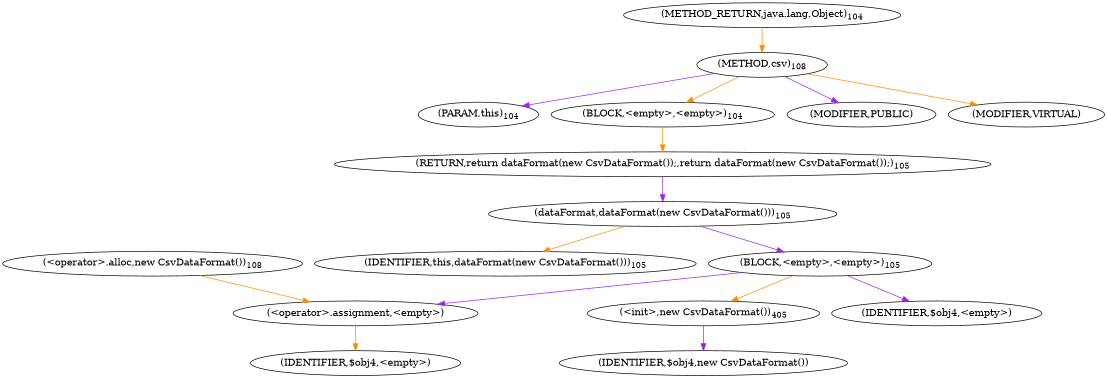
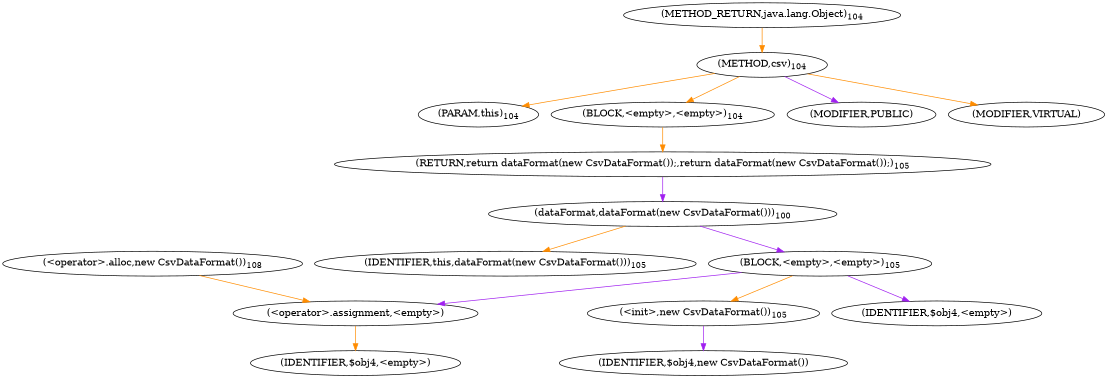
node "(METHOD,csv)": text "108" -> "104"
edge "(METHOD,csv)" -> "(PARAM,this)": color purple -> darkorange
node "(dataFormat,dataFormat(new CsvDataFormat()))": text "105" -> "100"
node "(<init>,new CsvDataFormat())": text "405" -> "105"
